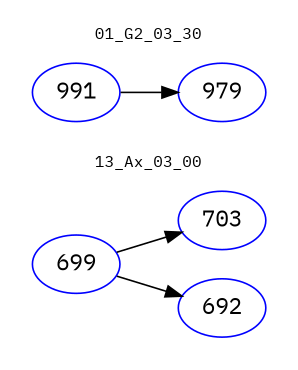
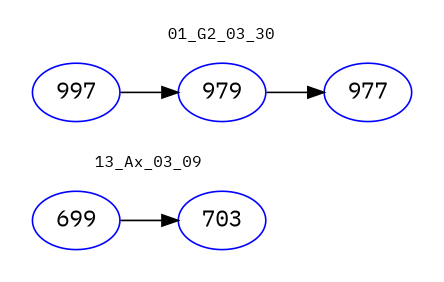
node "991": label "991" -> "997"
node "977": added
cluster "13_Ax_03_00": label "13_Ax_03_00" -> "13_Ax_03_09"
node "692": removed
